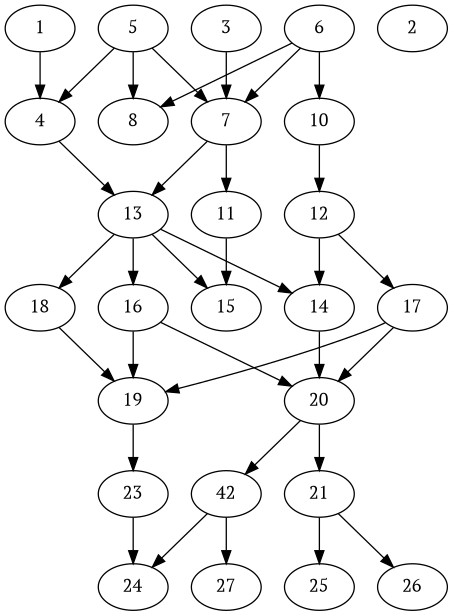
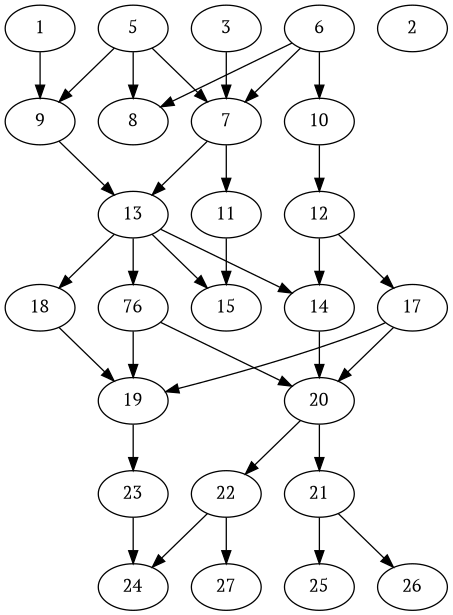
node "4": label "4" -> "9"
node "16": label "16" -> "76"
node "42": label "42" -> "22"
